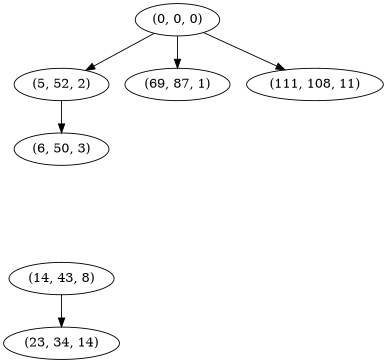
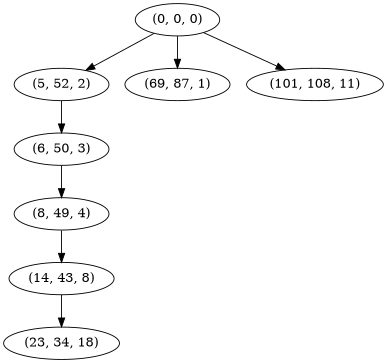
node "(111, 108, 11)": label "(111, 108, 11)" -> "(101, 108, 11)"
node "(8, 49, 4)": added
node "(23, 34, 14)": label "(23, 34, 14)" -> "(23, 34, 18)"
